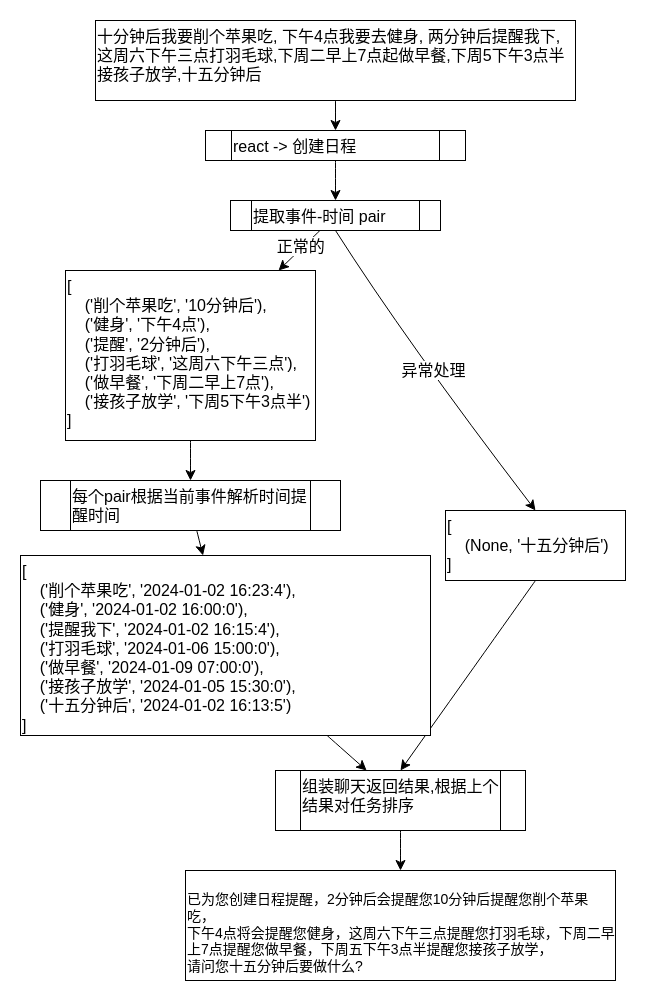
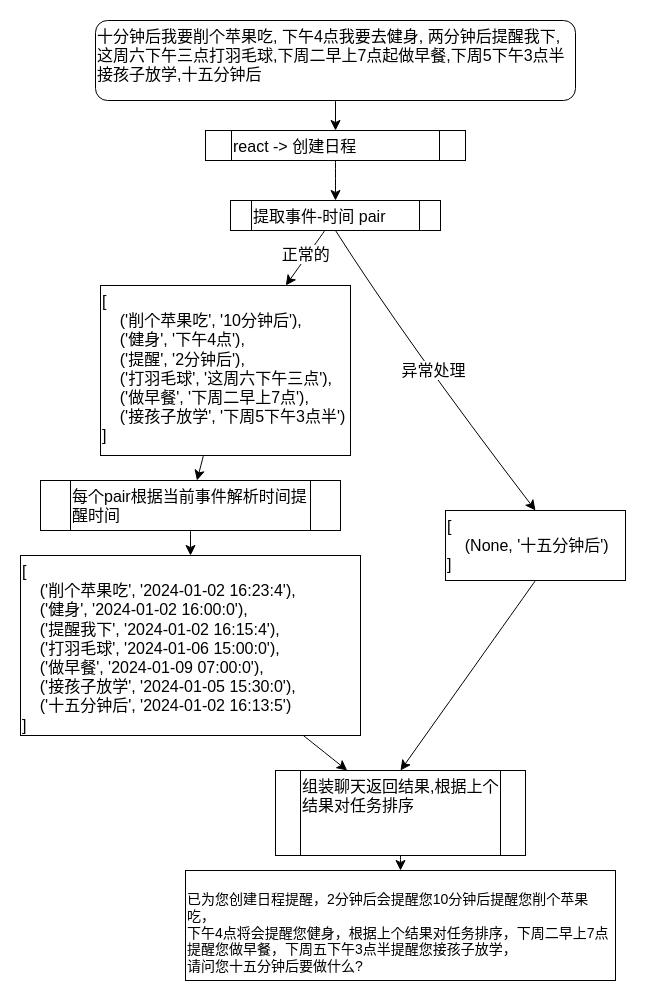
node "十分钟后我要削个苹果吃, 下午4点我要去健身, 两分钟后提醒我下, 这周六下午三点打羽毛球,下周二早上7点起做早餐,下周5下午3点半接孩子放学,十五分钟后": shape rectangle -> rounded rectangle
node "[ ('削个苹果吃', '10分钟后'), ('健身', '下午4点'), ('提醒', '2分钟后'), ('打羽毛球', '这周六下午三点'), ('做早餐', '下周二早上7点'), ('接孩子放学', '下周5下午3点半') ]": moved (191, 356) -> (226, 371)
node "[ ('削个苹果吃', '2024-01-02 16:23:4'), ('健身', '2024-01-02 16:00:0'), ('提醒我下', '2024-01-02 16:15:4'), ('打羽毛球', '2024-01-06 15:00:0'), ('做早餐', '2024-01-09 07:00:0'), ('接孩子放学', '2024-01-05 15:30:0'), ('十五分钟后', '2024-01-02 16:13:5') ]": size 410x180 -> 340x180
node "组装聊天返回结果,根据上个结果对任务排序": size 250x60 -> 250x85
node "已为您创建日程提醒，2分钟后会提醒您10分钟后提醒您削个苹果吃， 下午4点将会提醒您健身，这周六下午三点提醒您打羽毛球，下周二早上7点提醒您做早餐，下周五下午3点半提醒您接孩子放学， 请问您十五分钟后要做什么?": label "已为您创建日程提醒，2分钟后会提醒您10分钟后提醒您削个苹果吃， 下午4点将会提醒您健身，这周六下午三点提醒您打羽毛球，下周二早上7点提醒您做早餐，下周五下午3点半提醒您接孩子放学， 请问您十五分钟后要做什么?" -> "已为您创建日程提醒，2分钟后会提醒您10分钟后提醒您削个苹果吃， 下午4点将会提醒您健身，根据上个结果对任务排序，下周二早上7点提醒您做早餐，下周五下午3点半提醒您接孩子放学， 请问您十五分钟后要做什么?"
